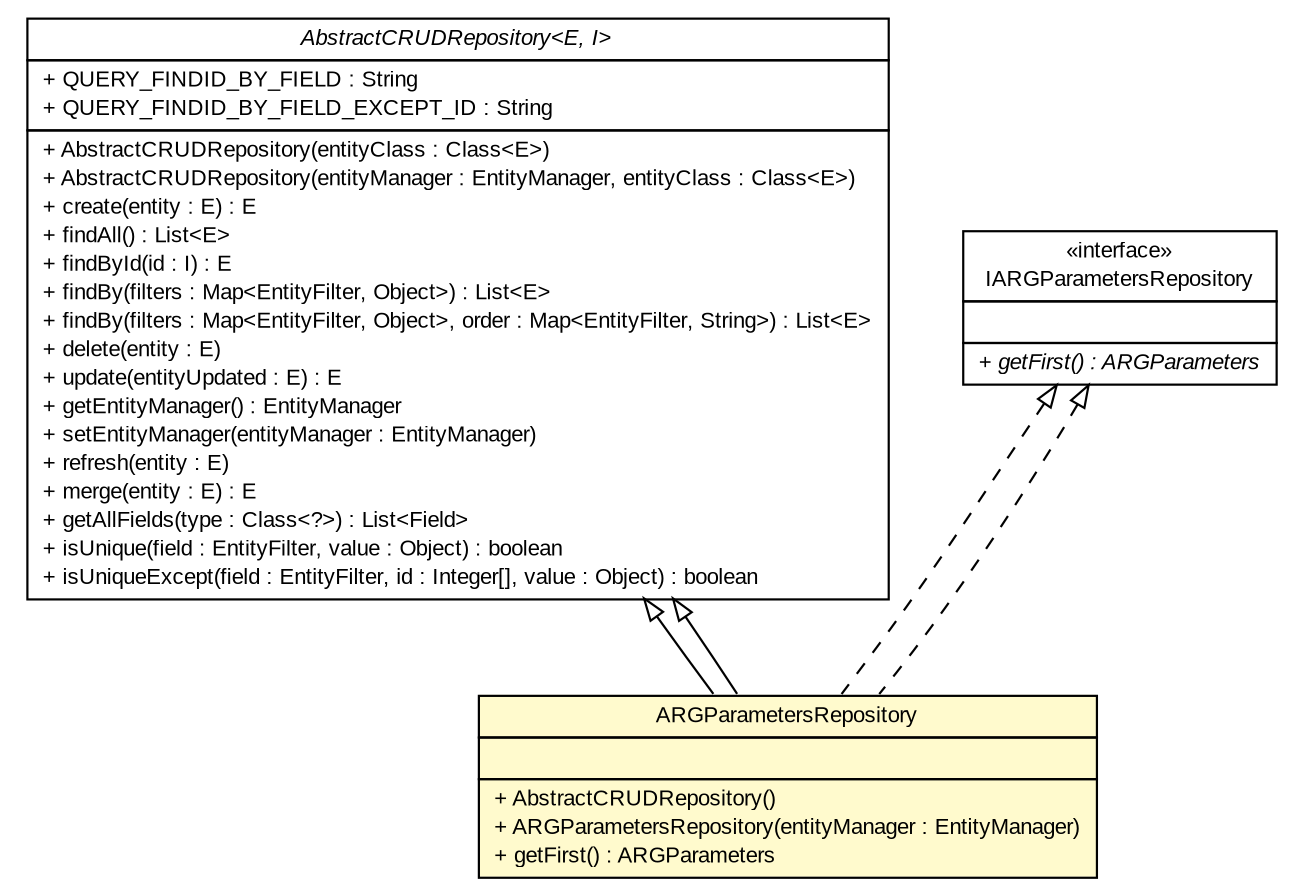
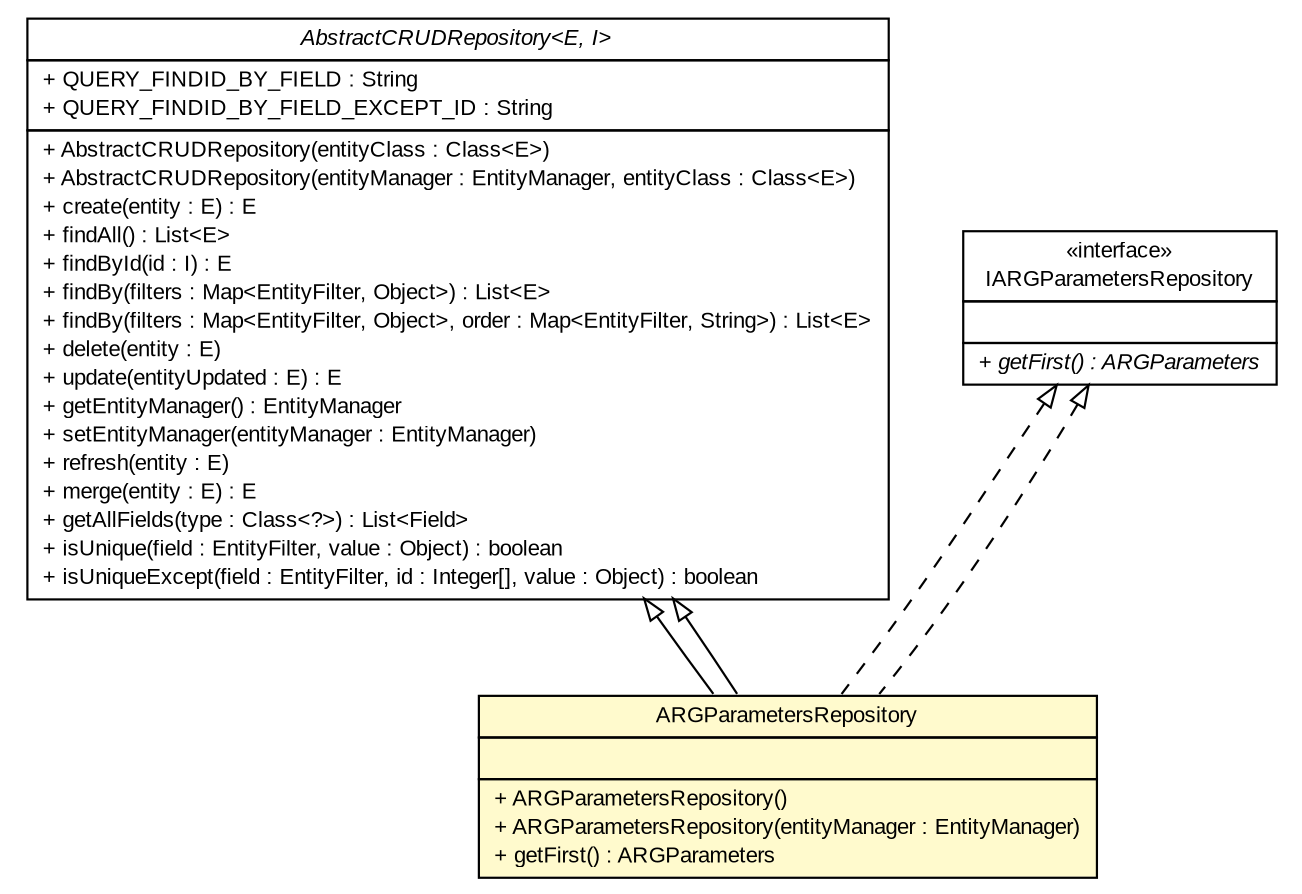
node "ARGParametersRepository": text "+ AbstractCRUDRepository()" -> "+ ARGParametersRepository()"
